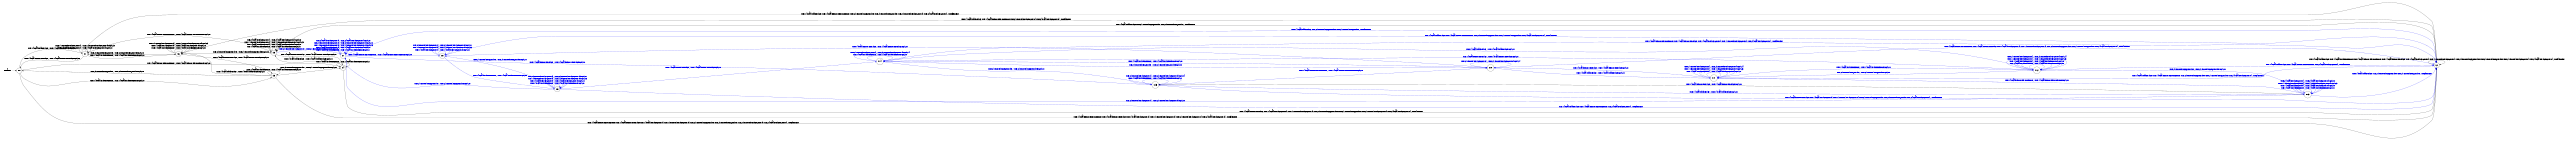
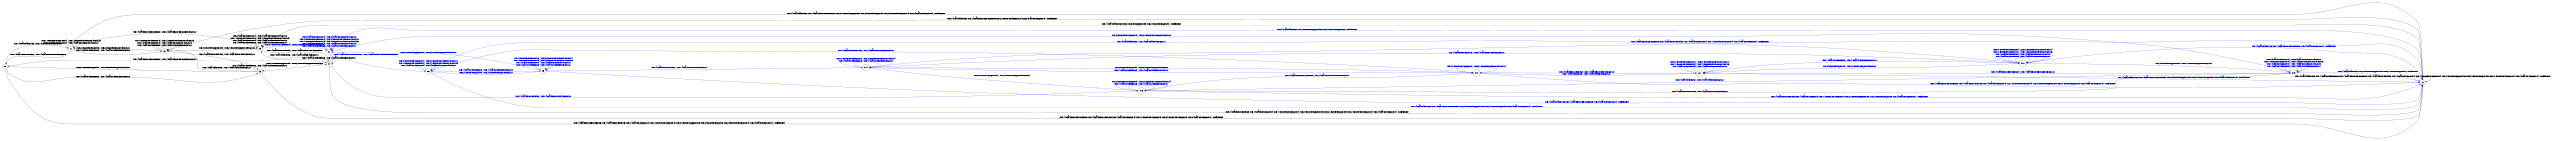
edge "s14" -> "s12": now "s8" -> "s12"
node "__start0": removed
